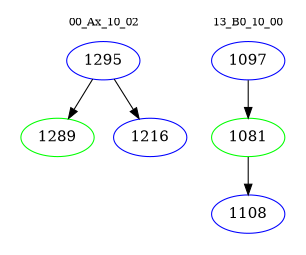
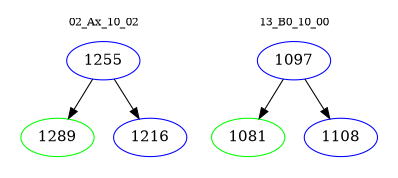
cluster "00_Ax_10_02": label "00_Ax_10_02" -> "02_Ax_10_02"
node "1295": label "1295" -> "1255"
edge "1081" -> "1108": now "1097" -> "1108"
